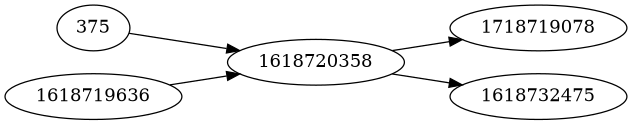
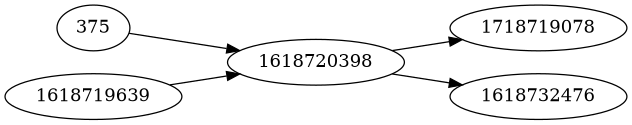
node "1618720358": label "1618720358" -> "1618720398"
node "1618719636": label "1618719636" -> "1618719639"
node "1618732475": label "1618732475" -> "1618732476"
